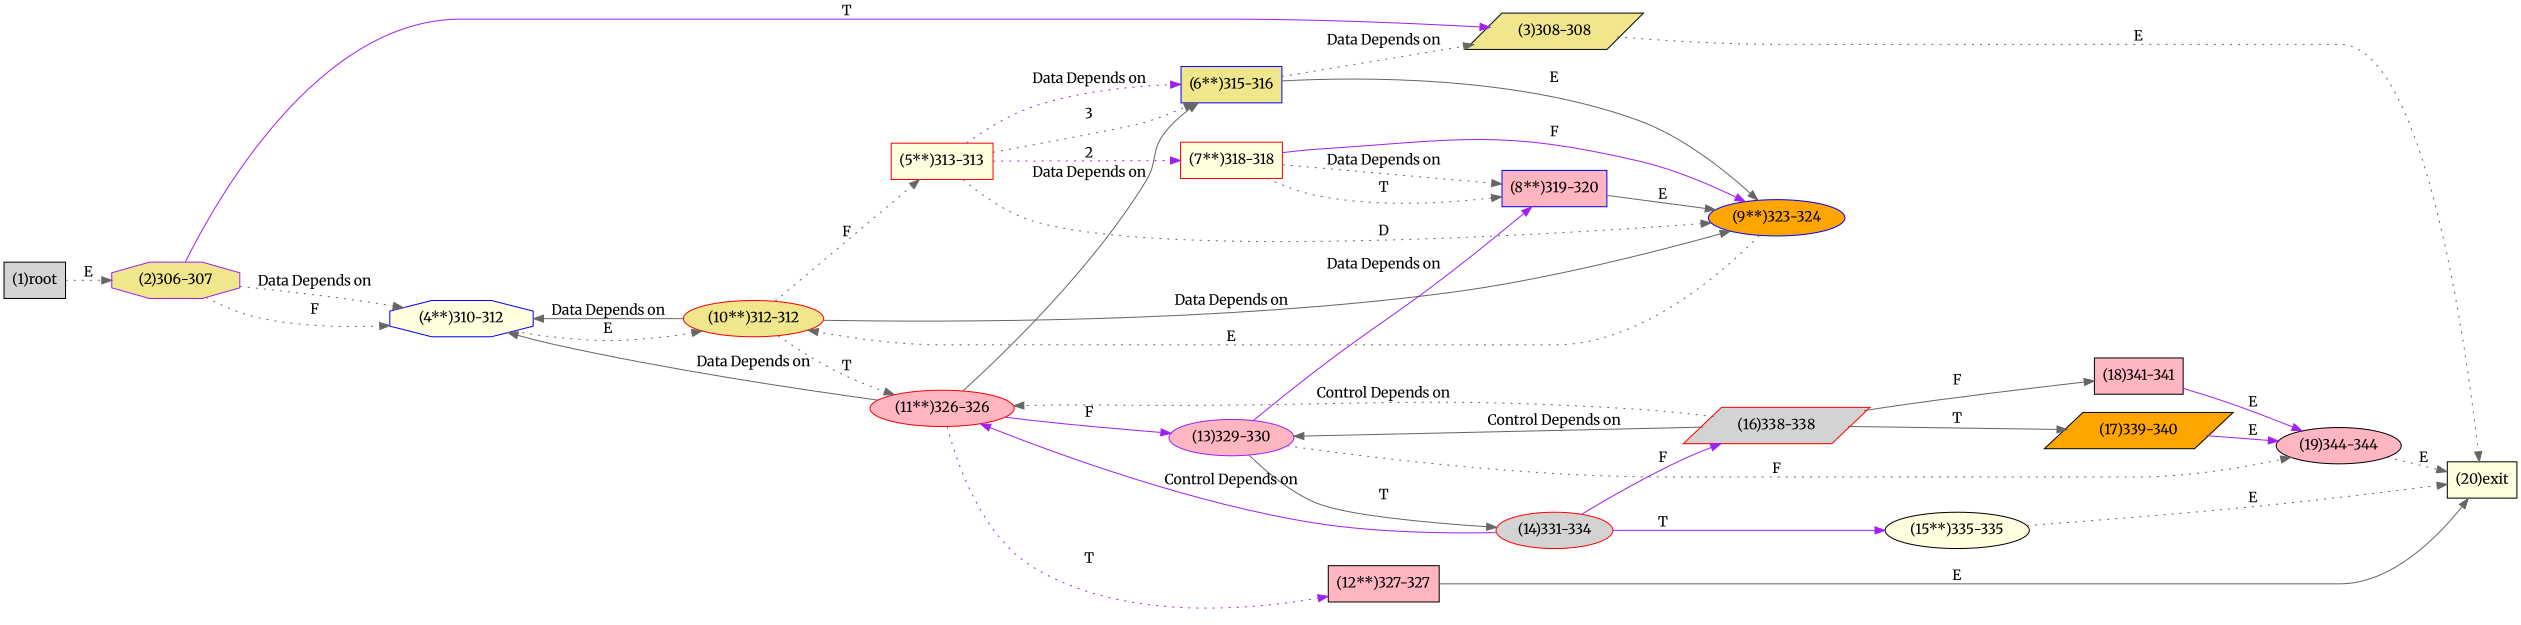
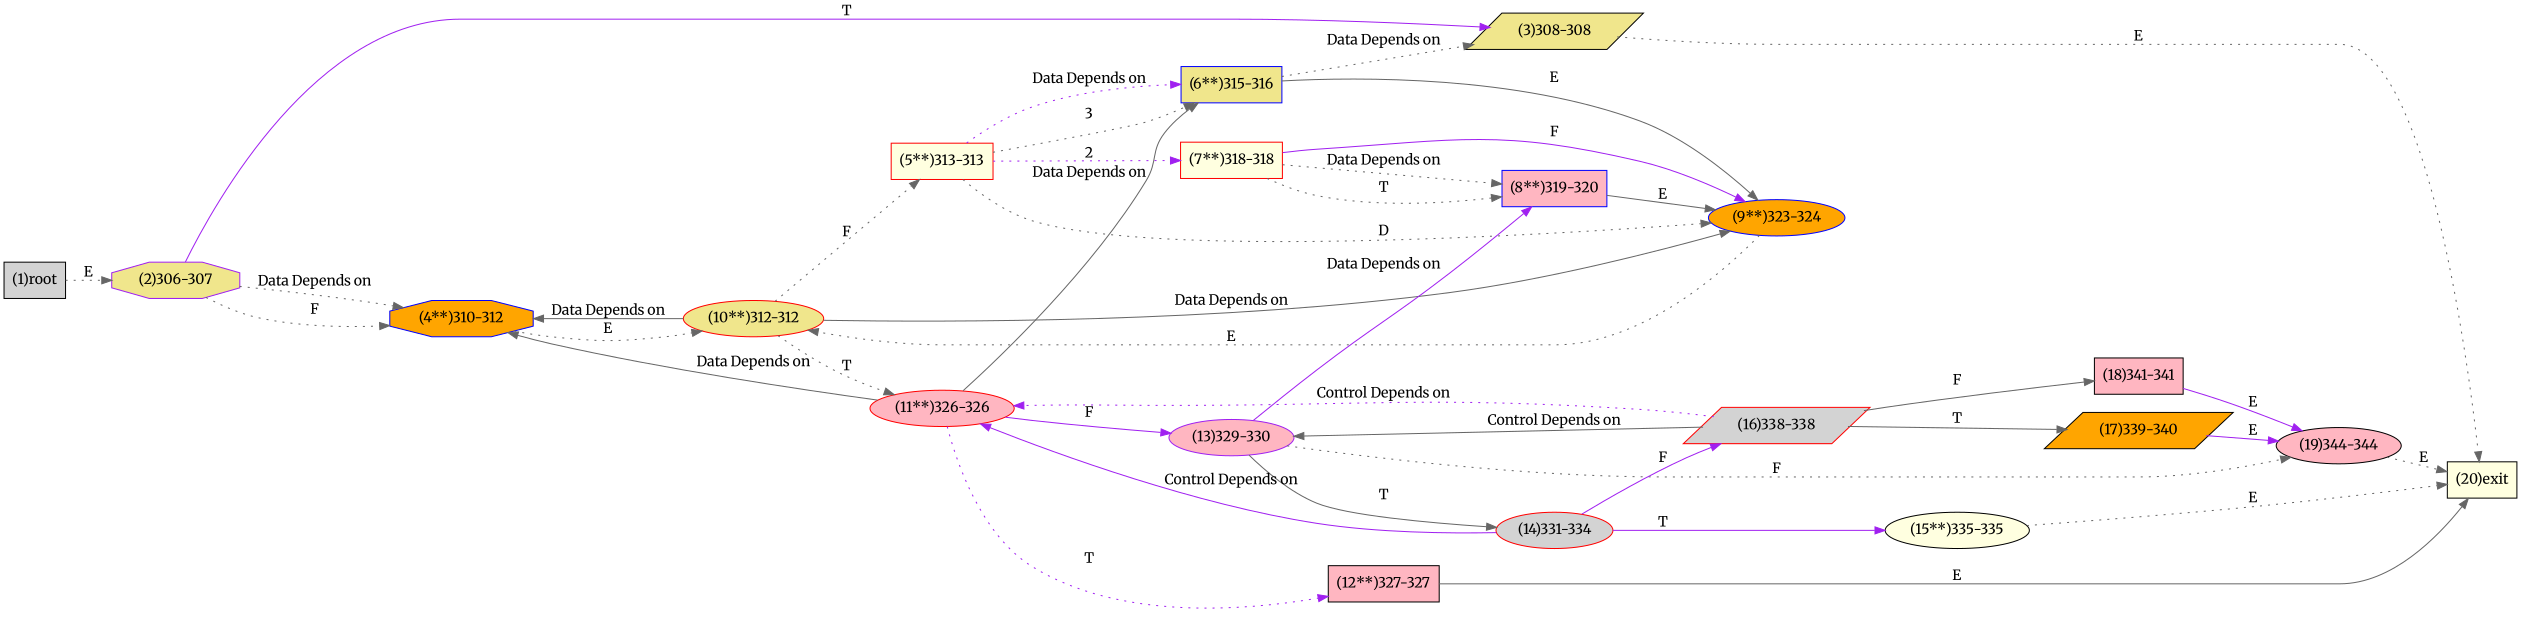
node "(4**)310-312": fillcolor lightyellow -> orange
edge "(16)338-338" -> "(11**)326-326": color gray40 -> purple
